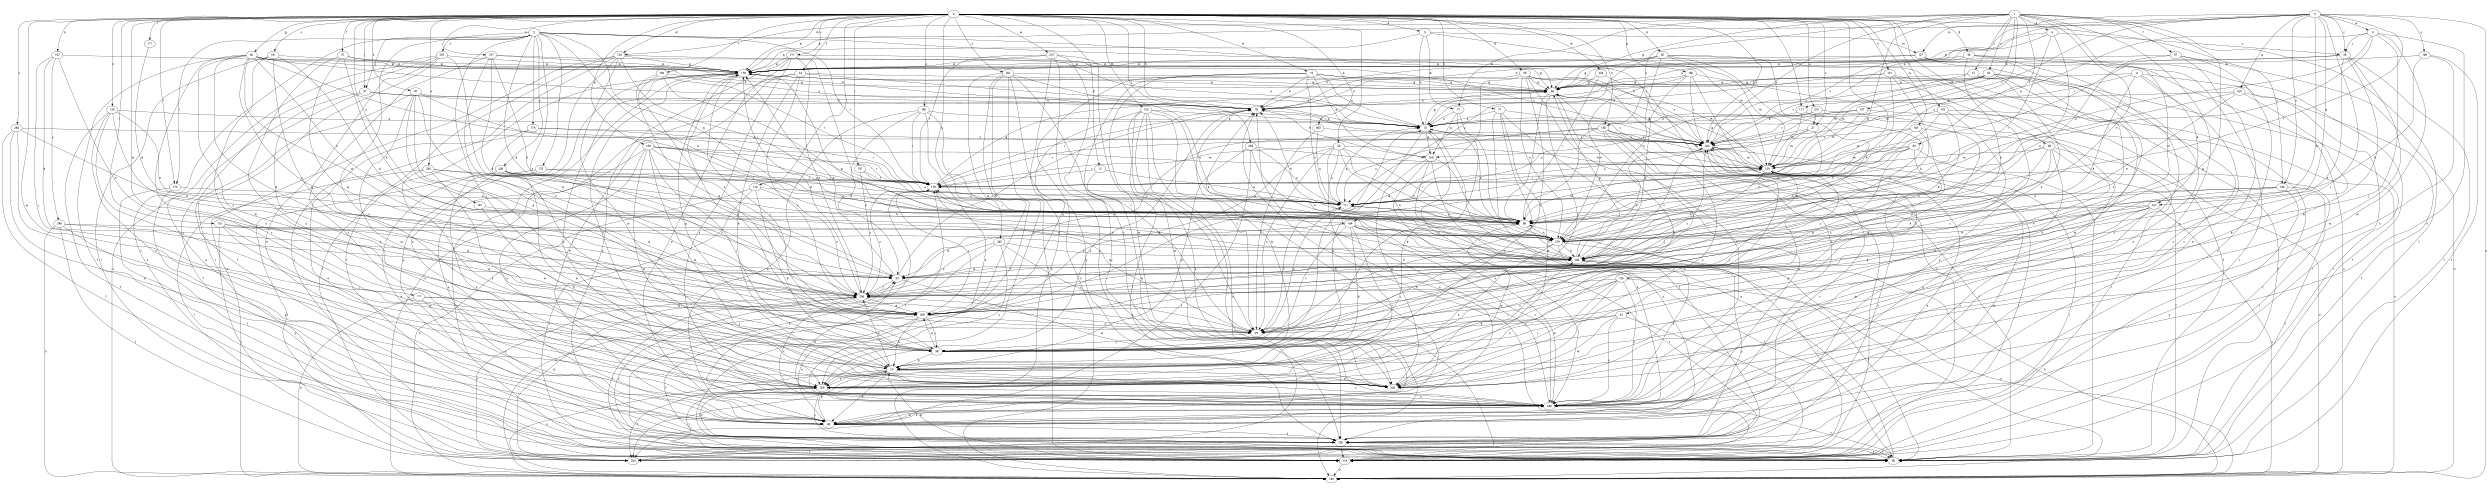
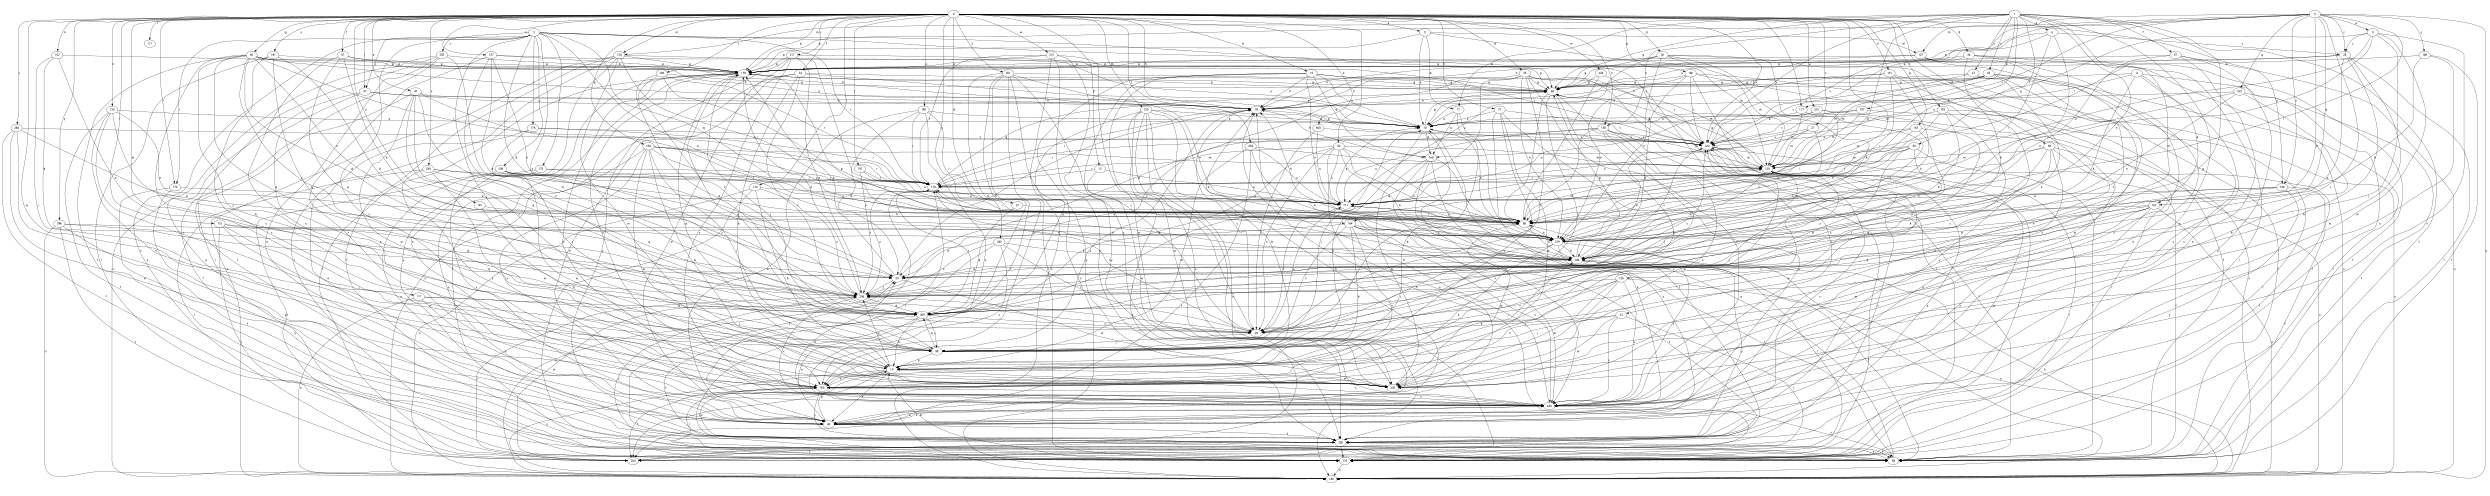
edge "201" -> "21": now "201" -> "88"
edge "102" -> "248": now "0" -> "248"
node "37": added
edge "111" -> "39": now "35" -> "39"
edge "256" -> "58": removed, label "f"
edge "156" -> "149": added, label "o"
